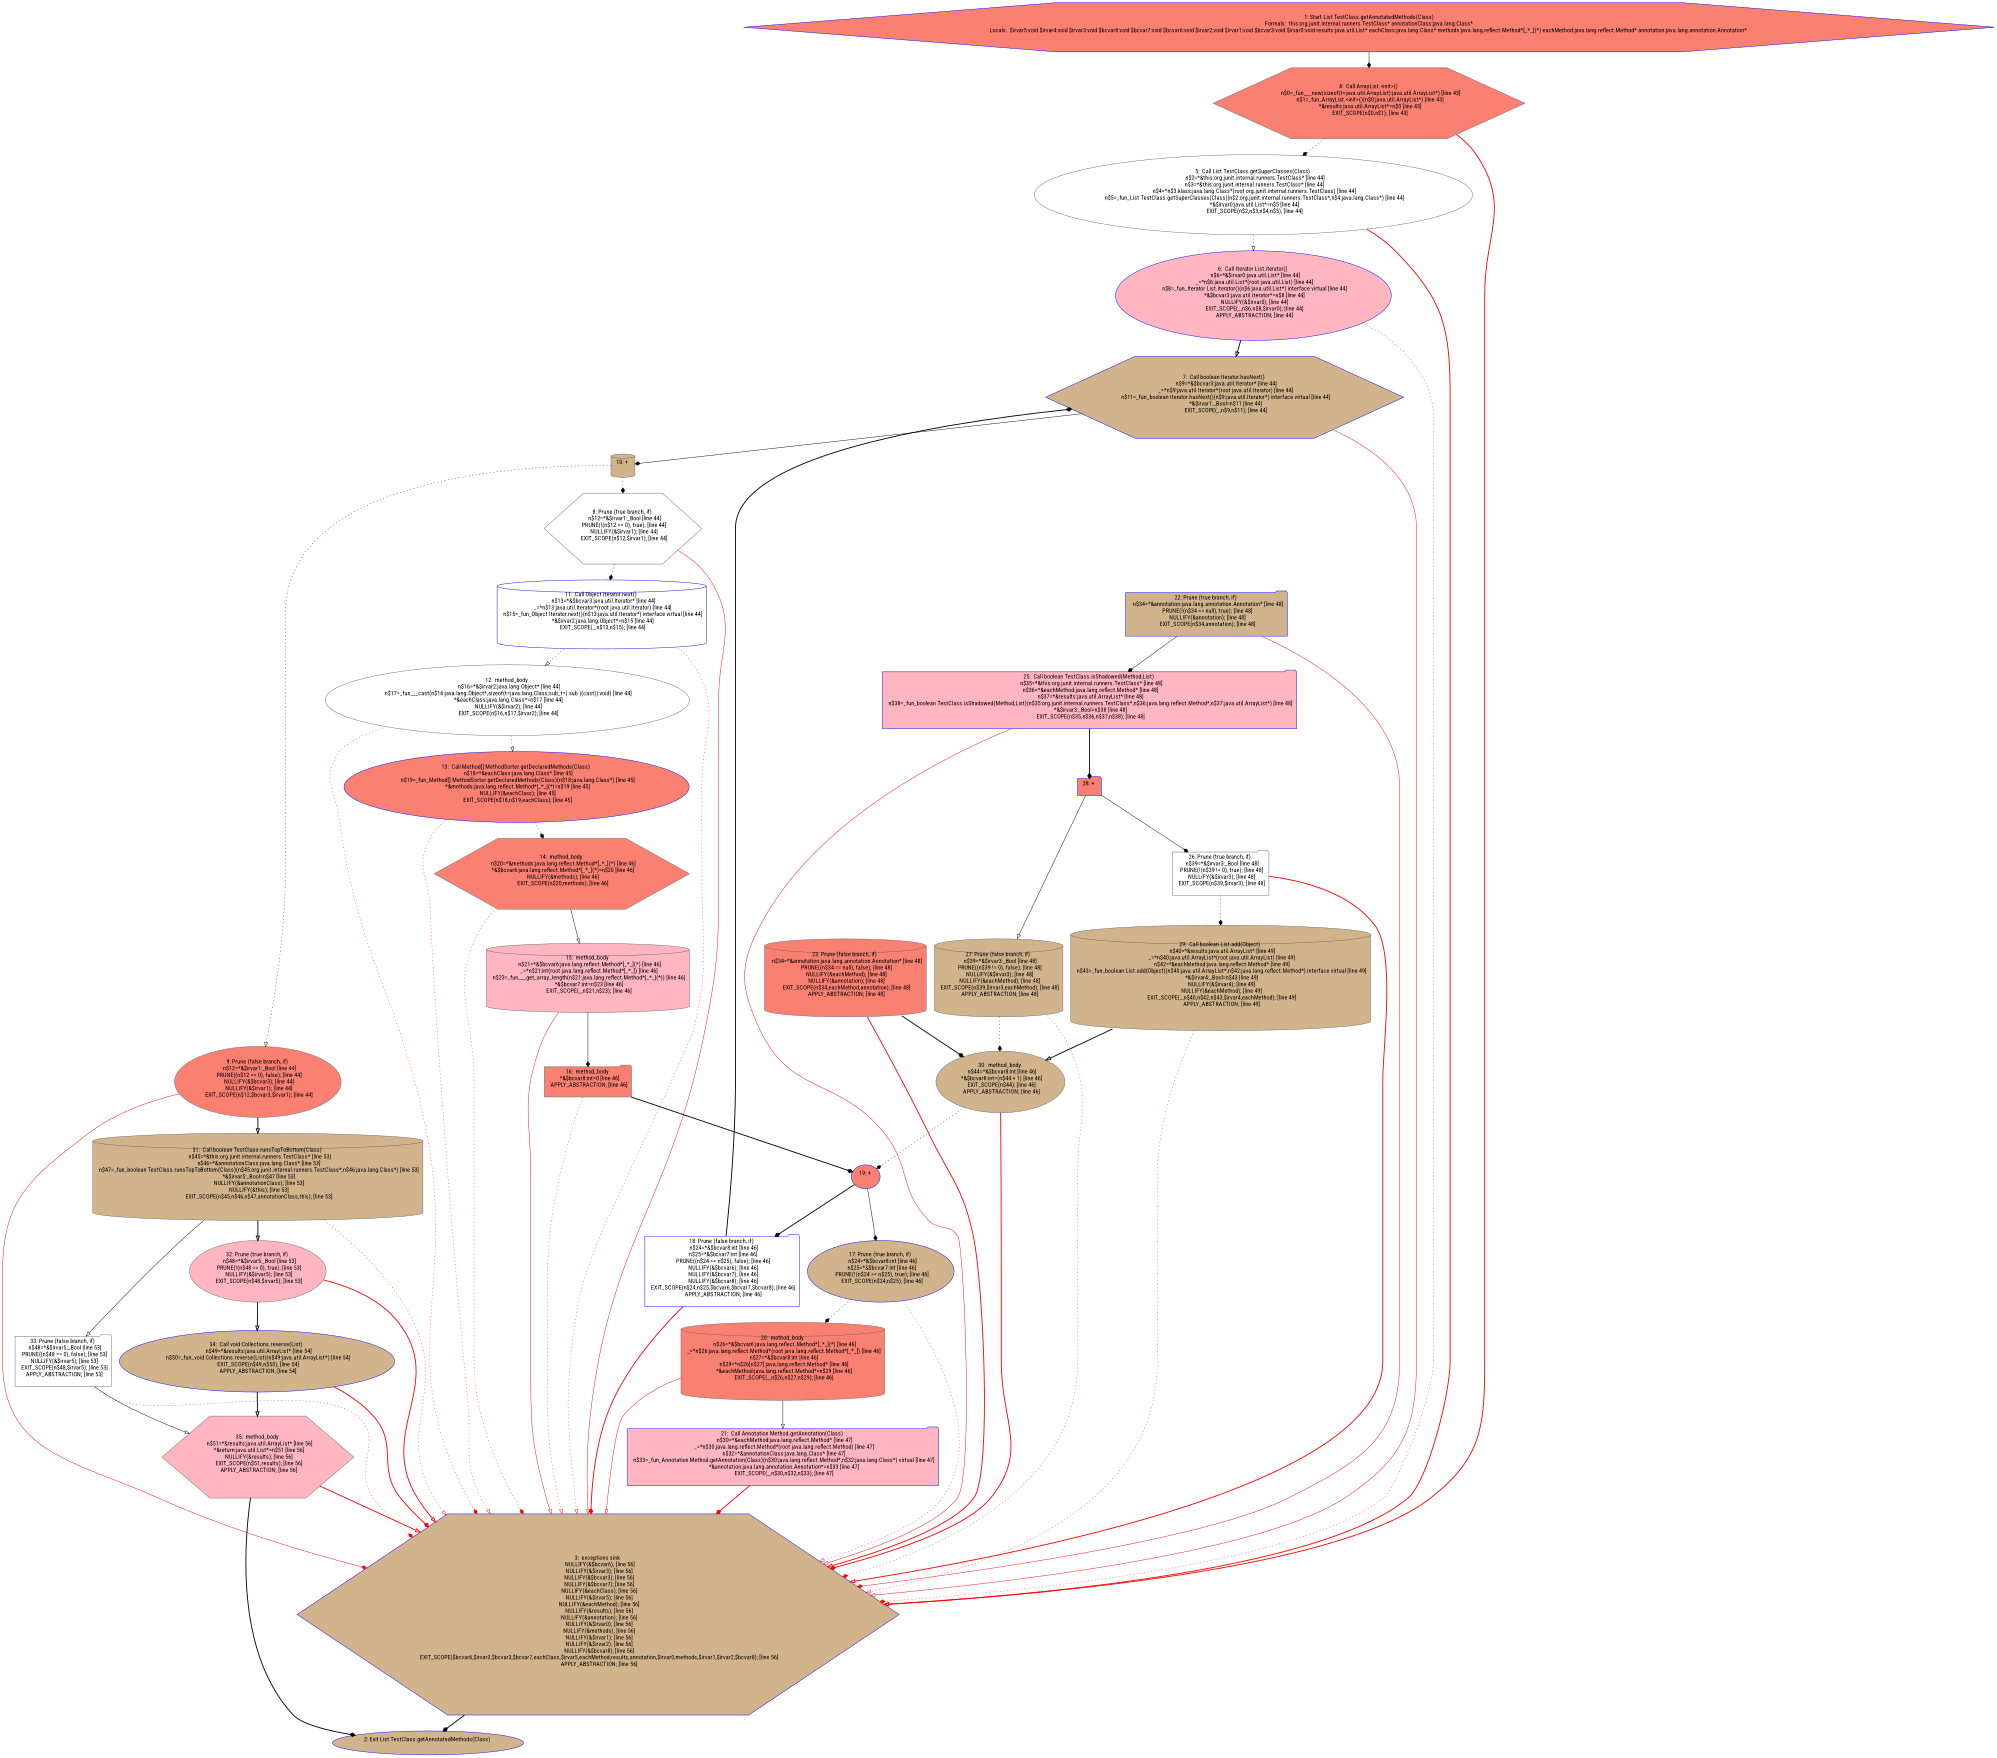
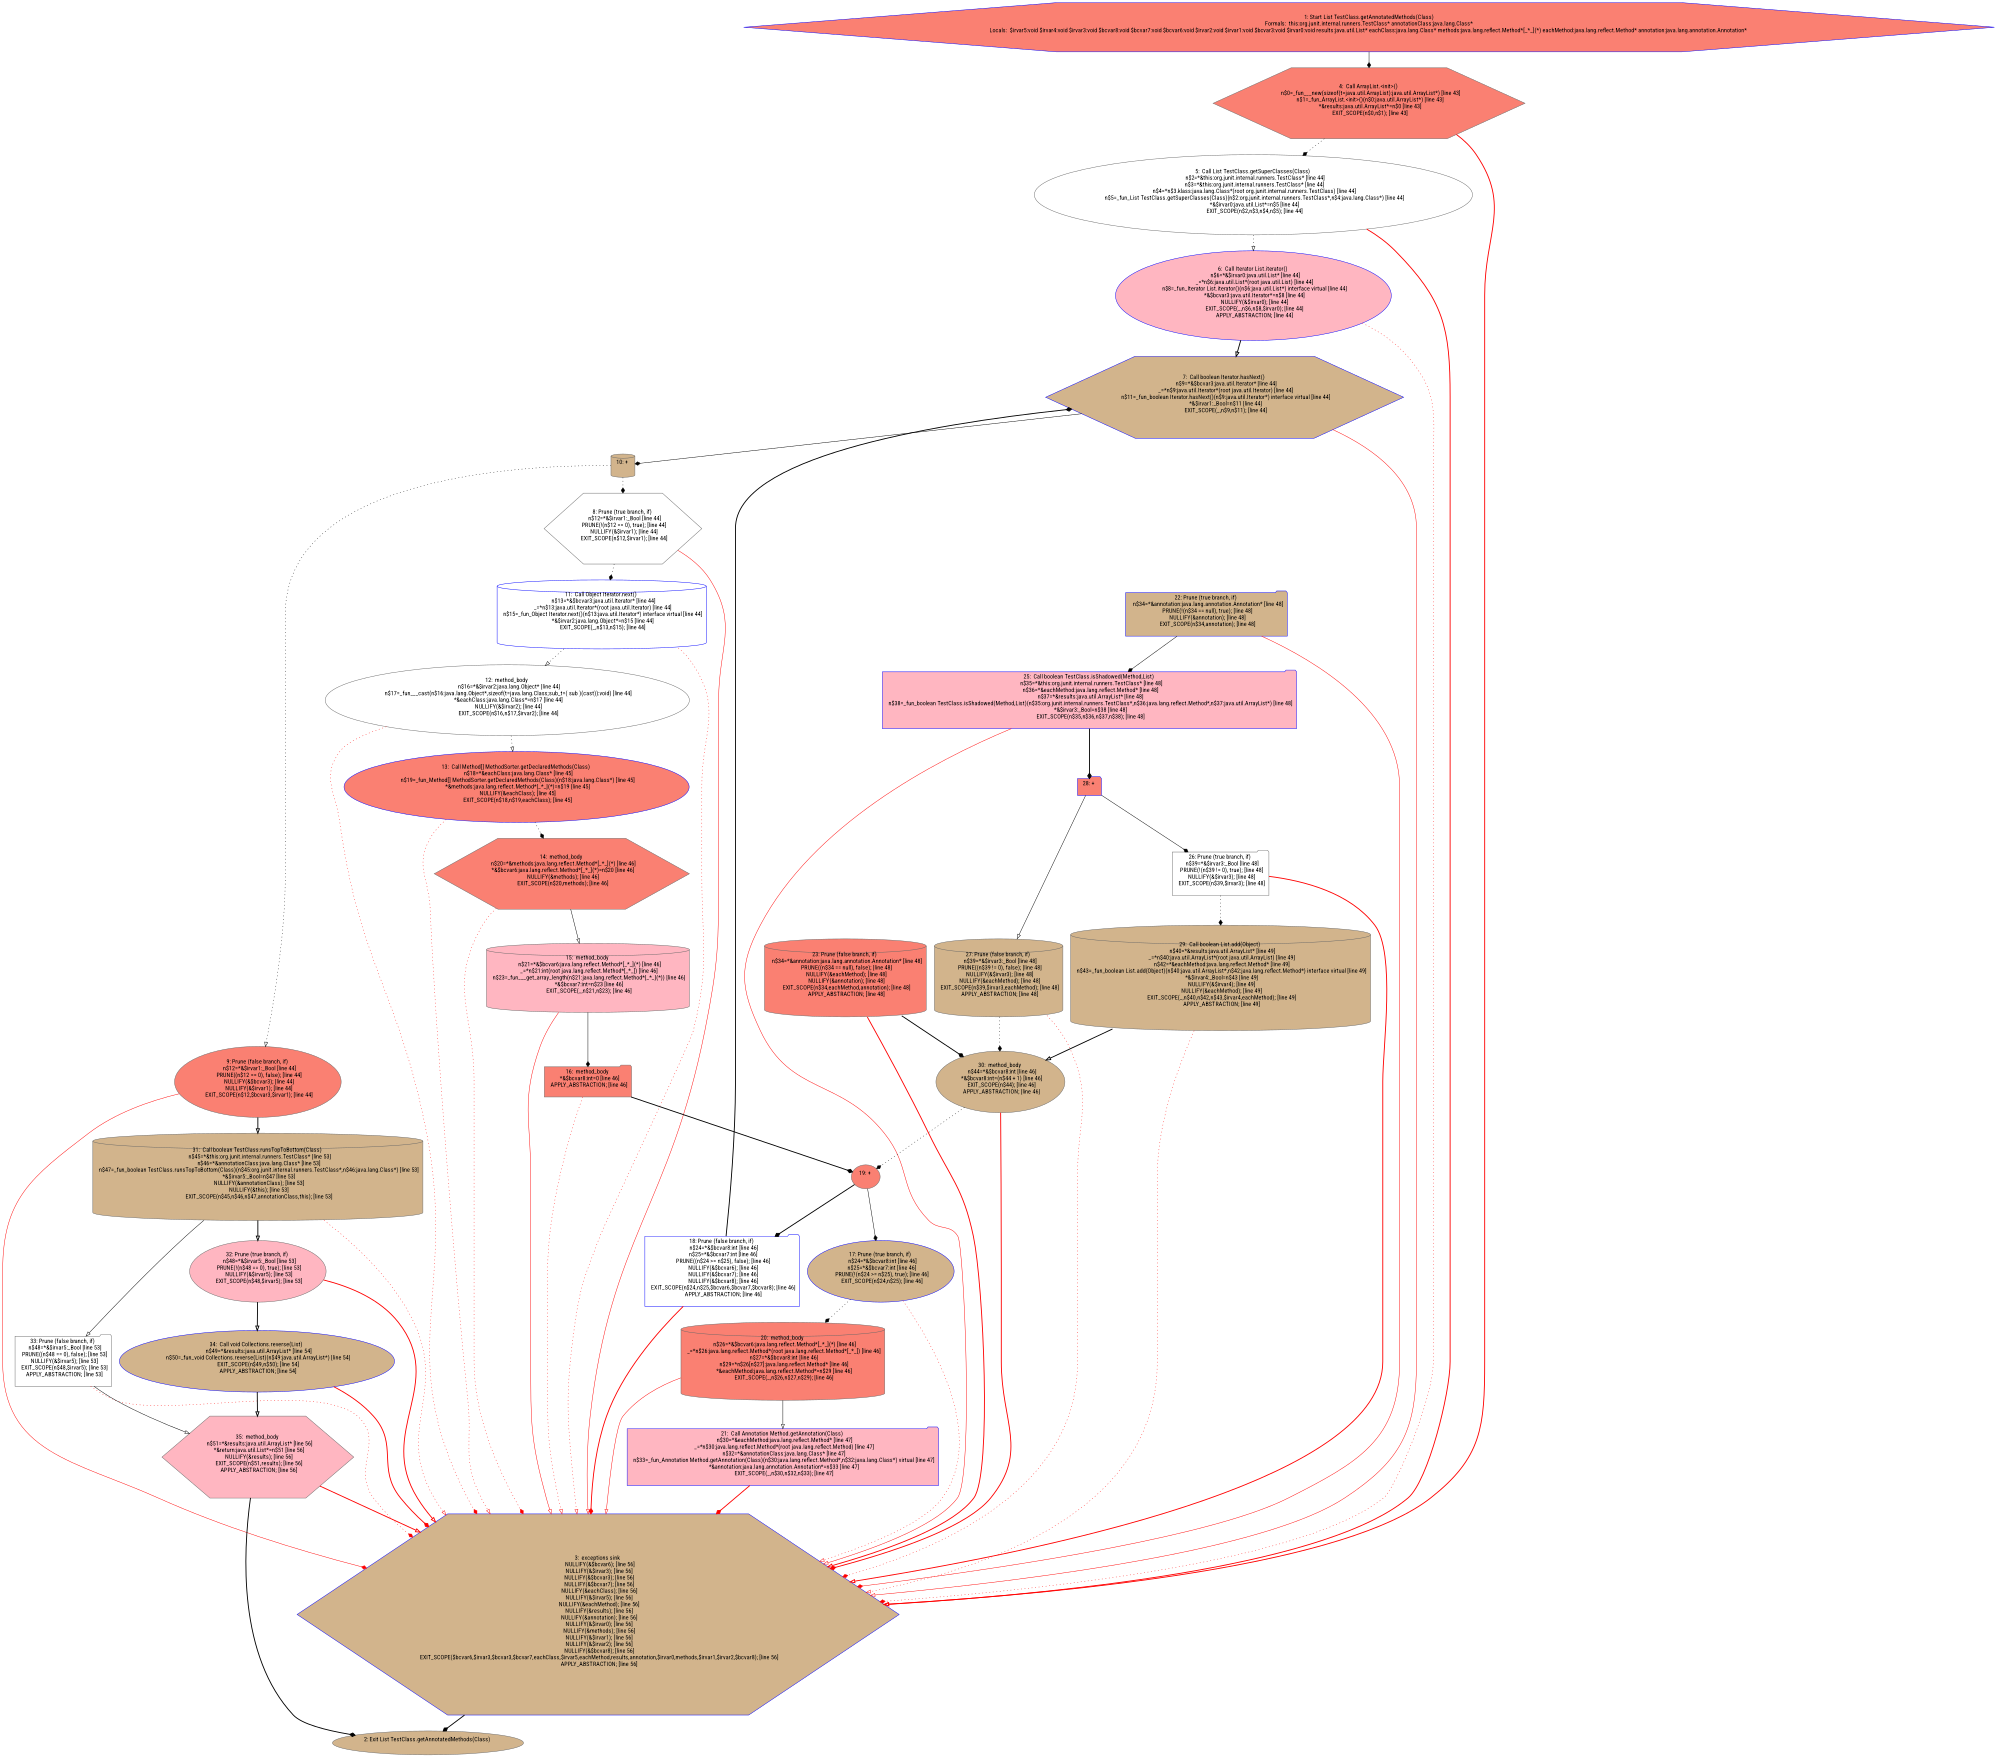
node "19: +": color blue -> gray40
node "2: Exit List TestClass.getAnnotatedMethods(Class)": color blue -> gray40
